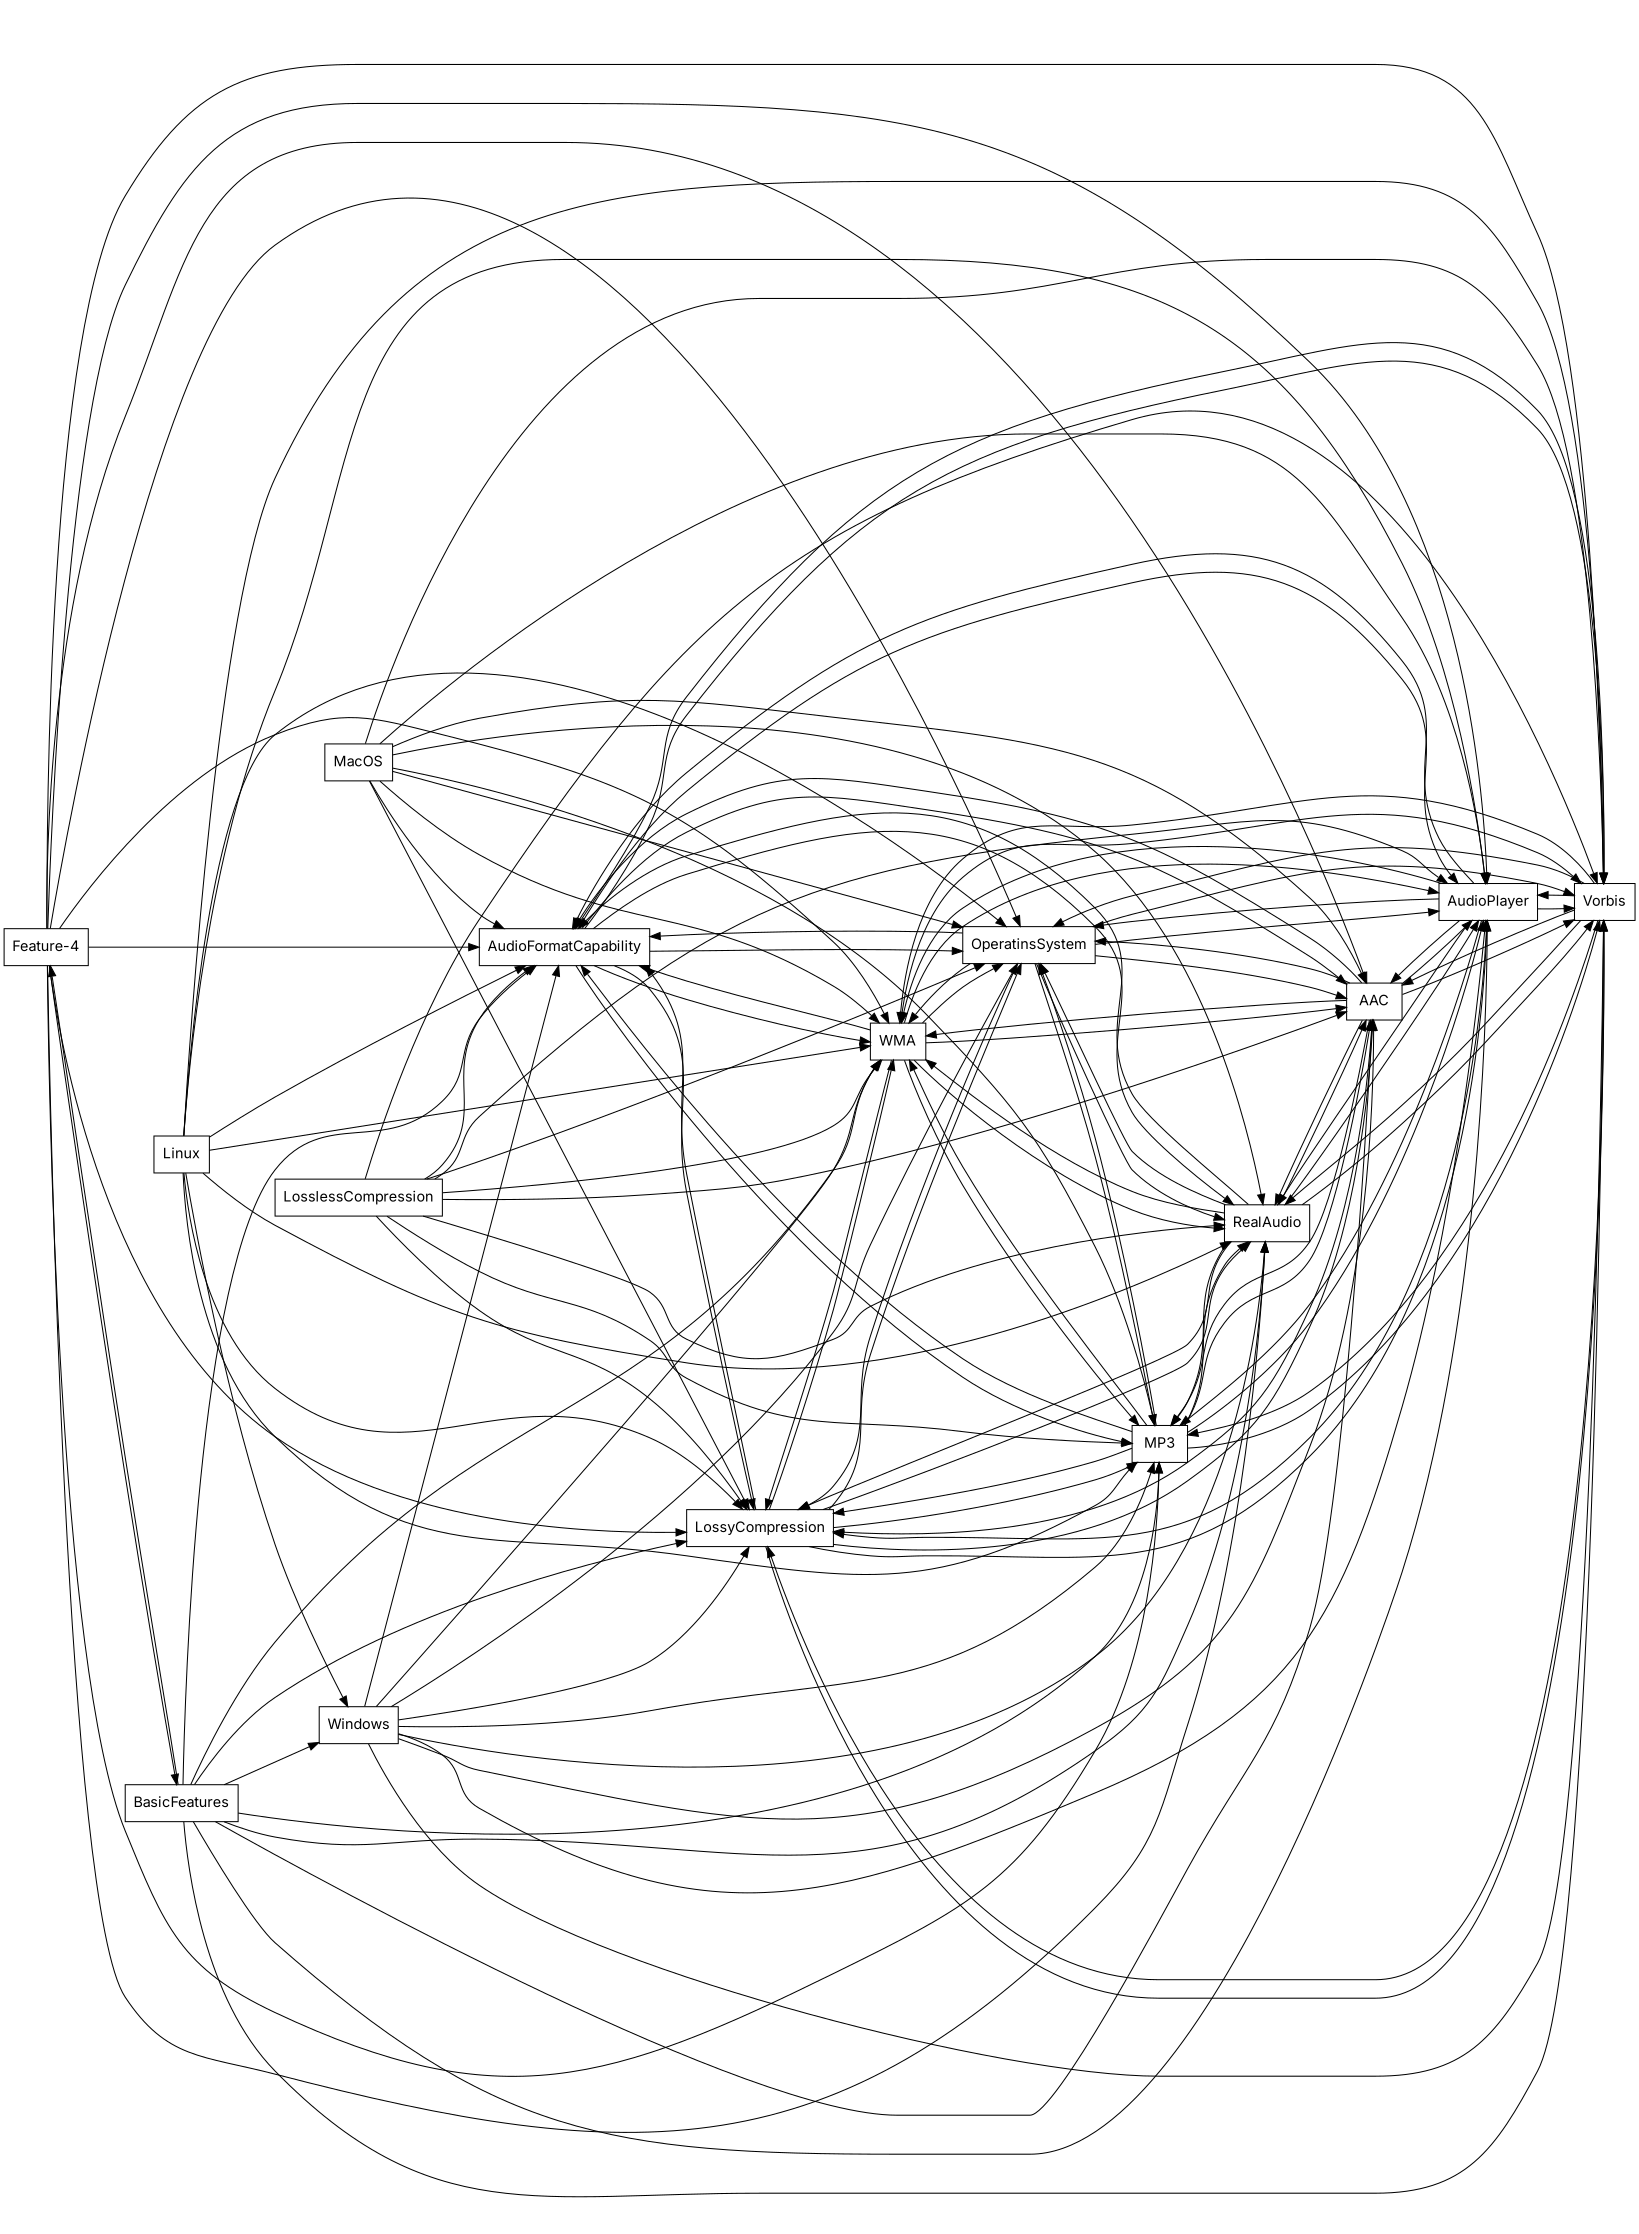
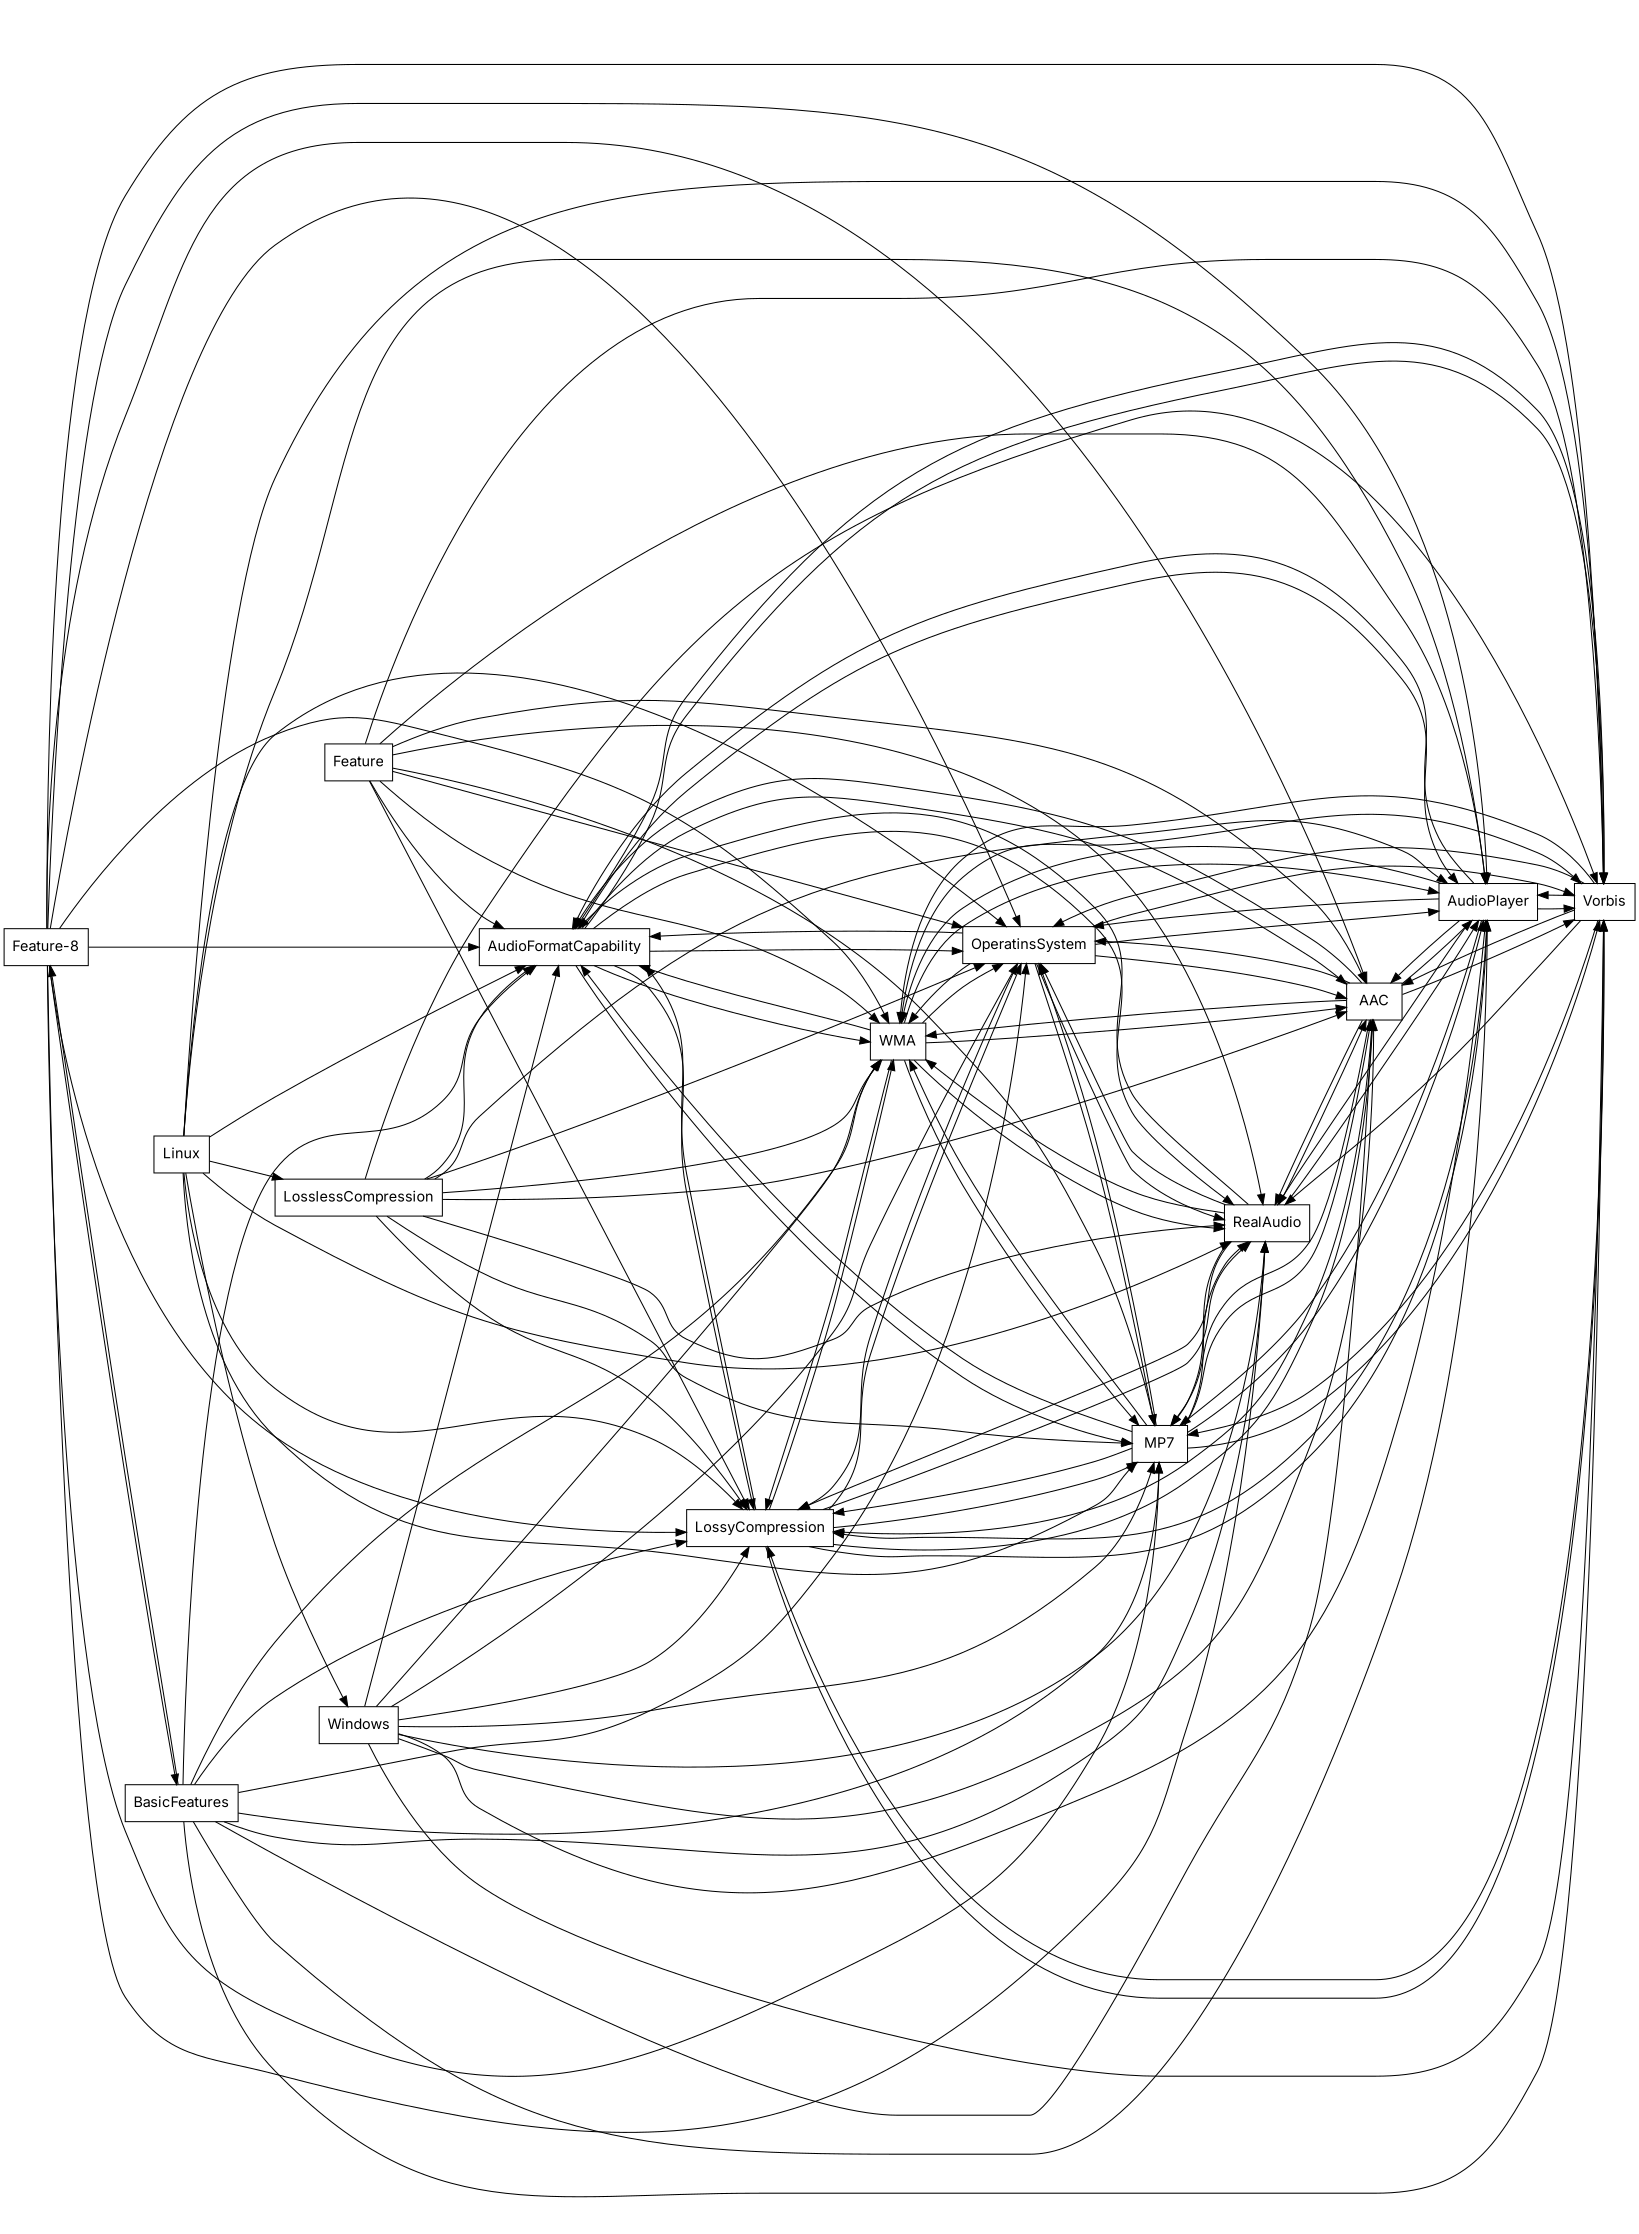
node "MacOS": label "MacOS" -> "Feature"
node "Feature-4": label "Feature-4" -> "Feature-8"
edge "RealAudio" -> "Vorbis": removed
edge "Linux" -> "WMA": now "Linux" -> "LosslessCompression"
node "MP3": label "MP3" -> "MP7"
edge "BasicFeatures" -> "Windows": now "BasicFeatures" -> "OperatinsSystem"
